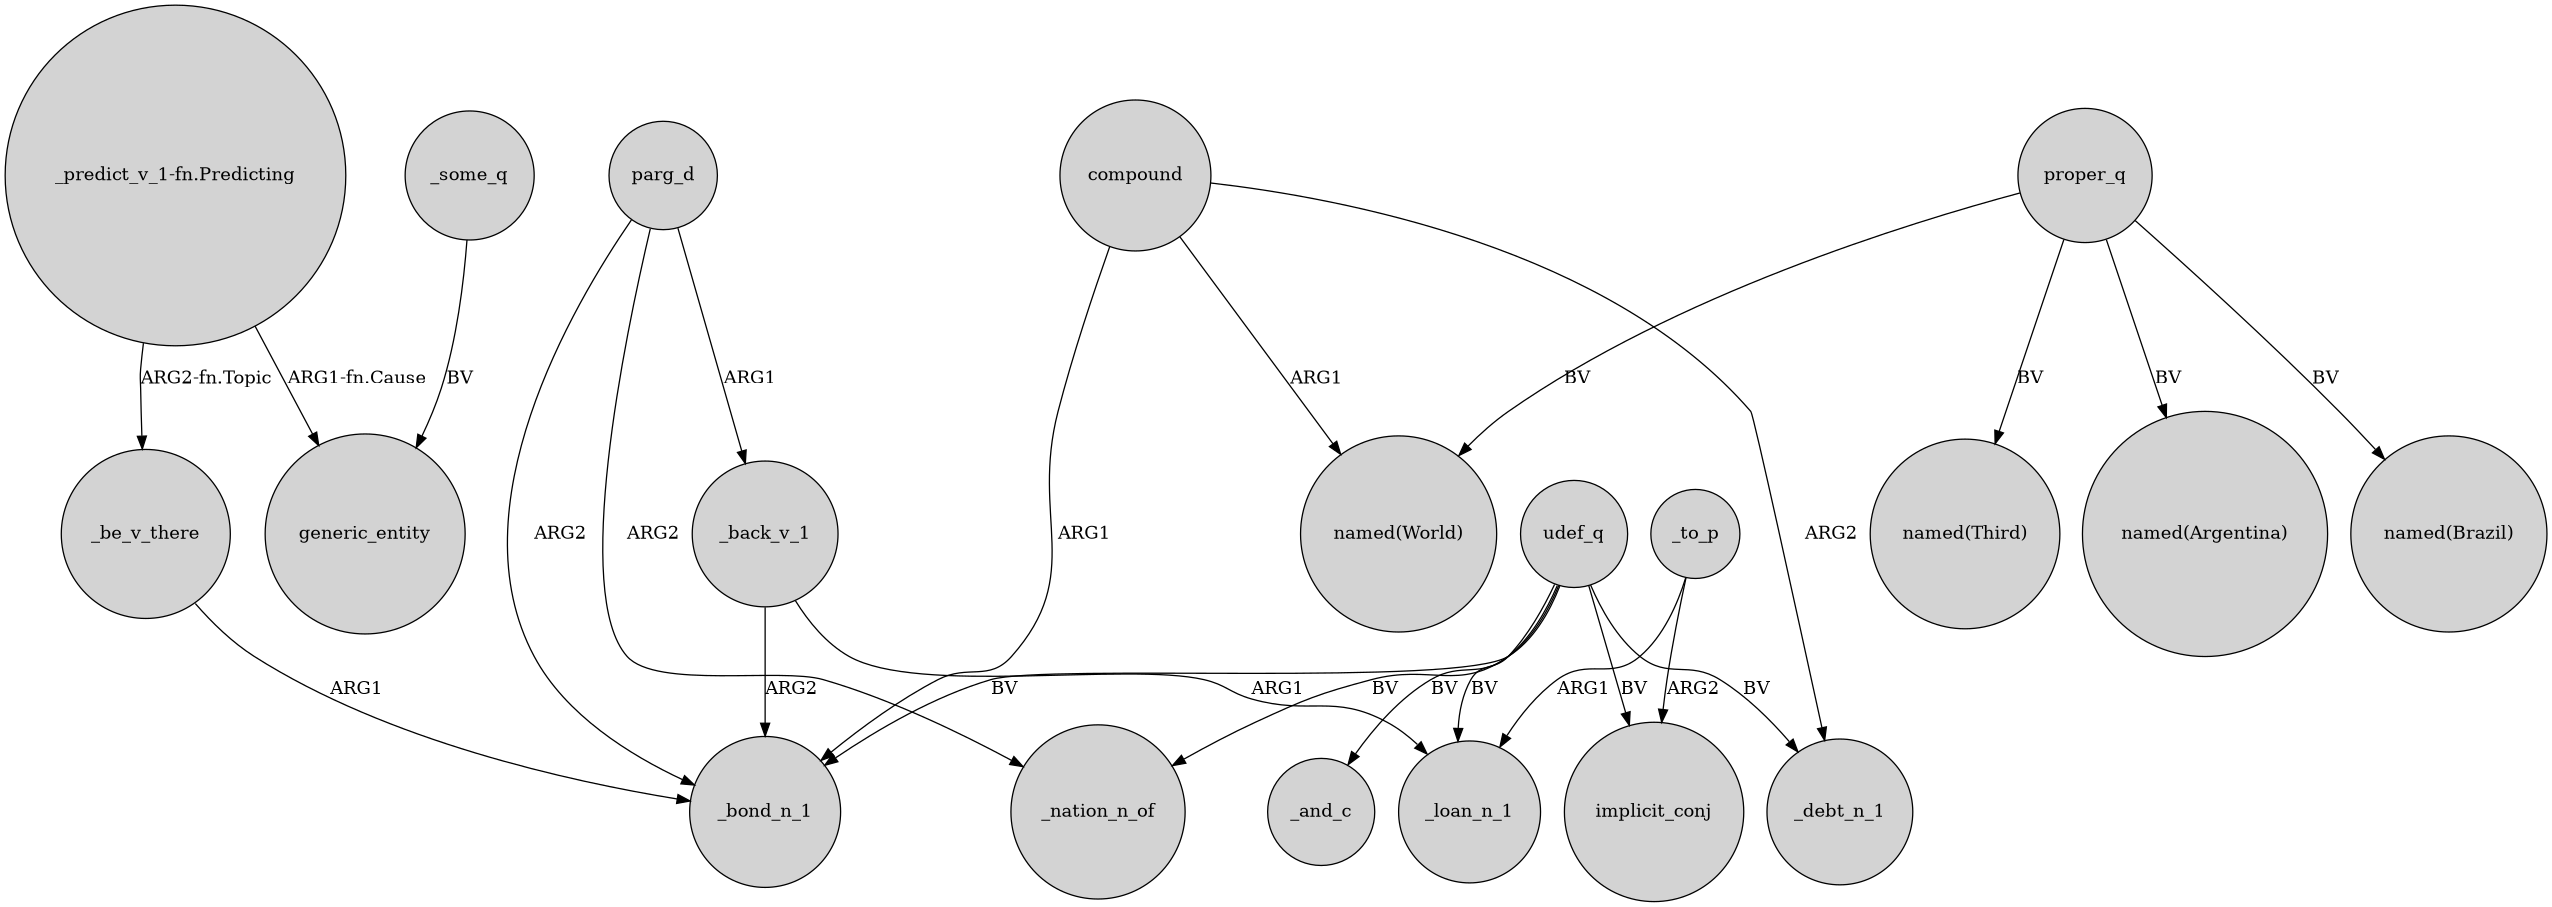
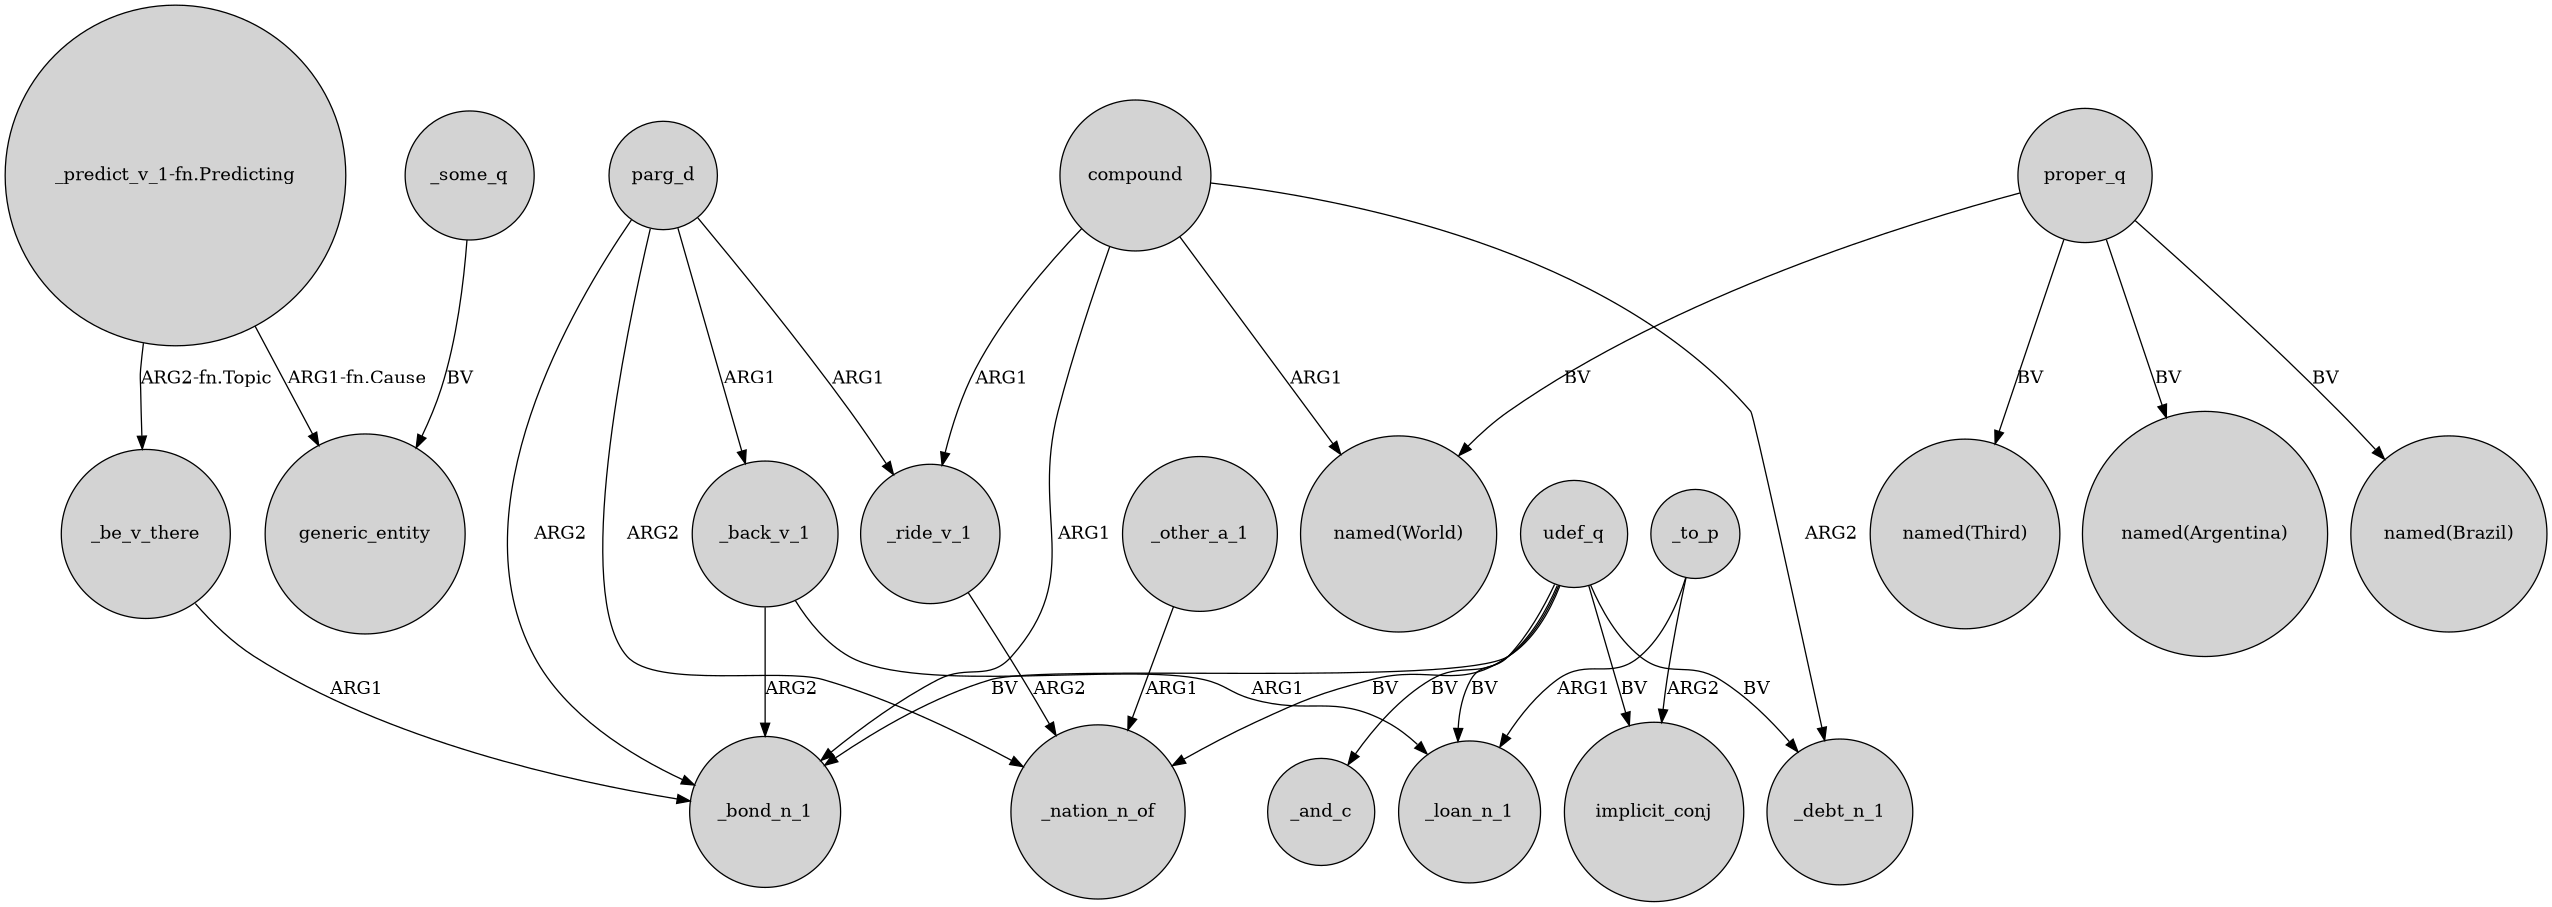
node "_ride_v_1": added
node "_other_a_1": added
